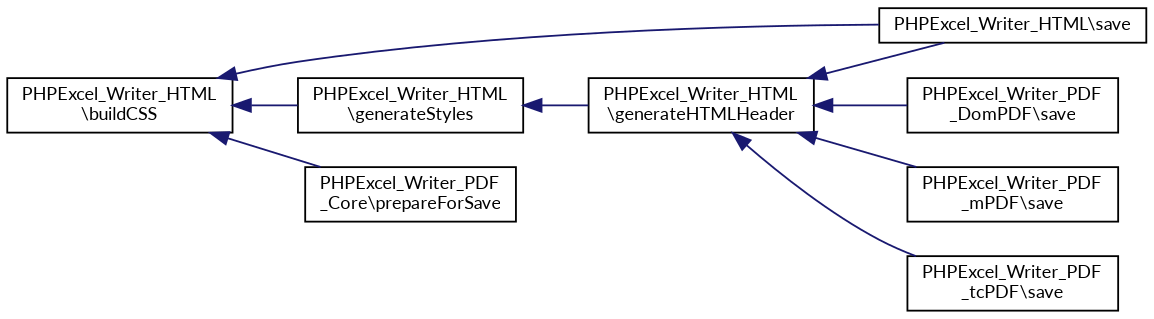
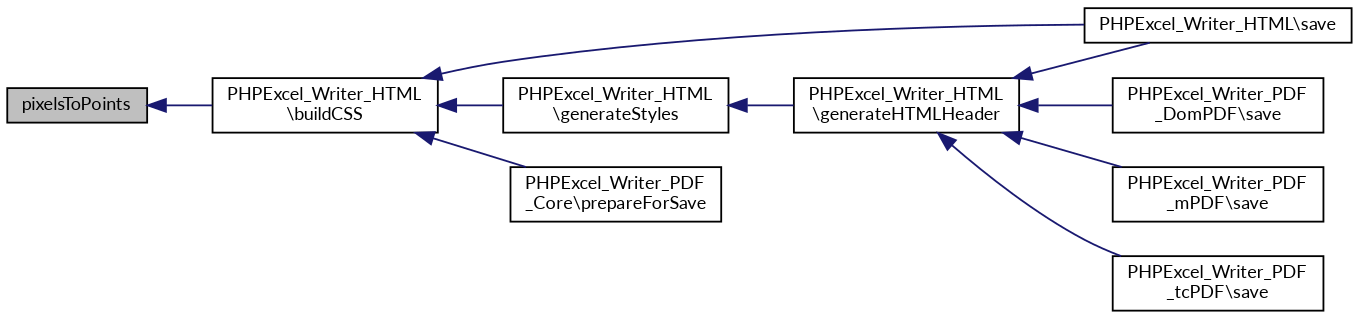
node "pixelsToPoints": added
